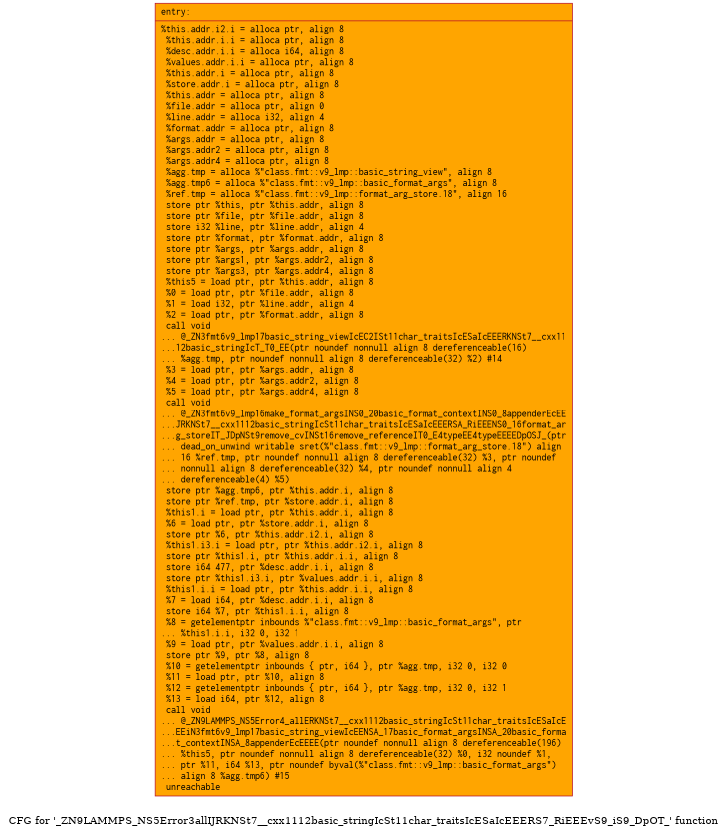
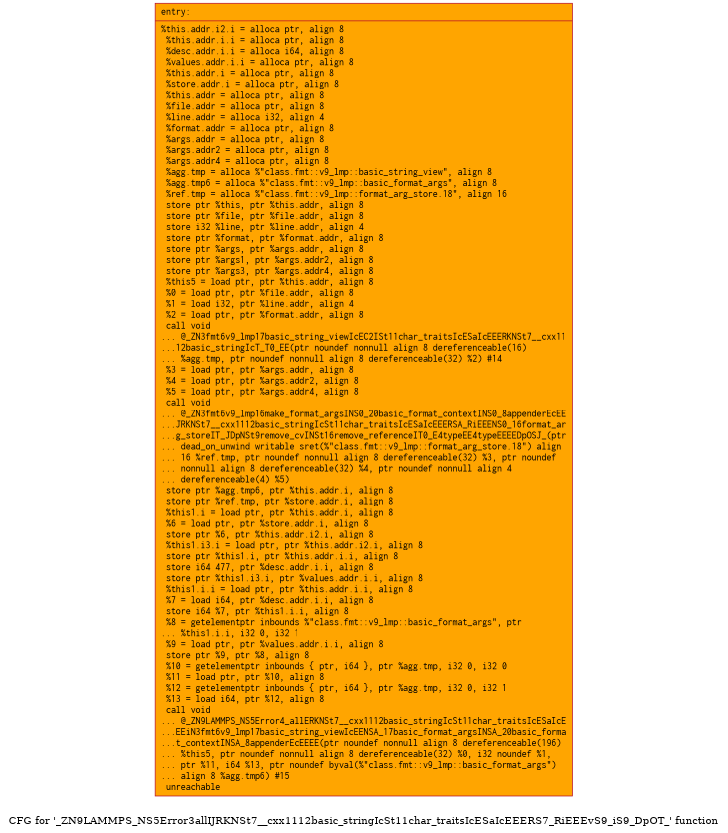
node "entry:": text "%file.addr = alloca ptr, align 0" -> "%file.addr = alloca ptr, align 8"
